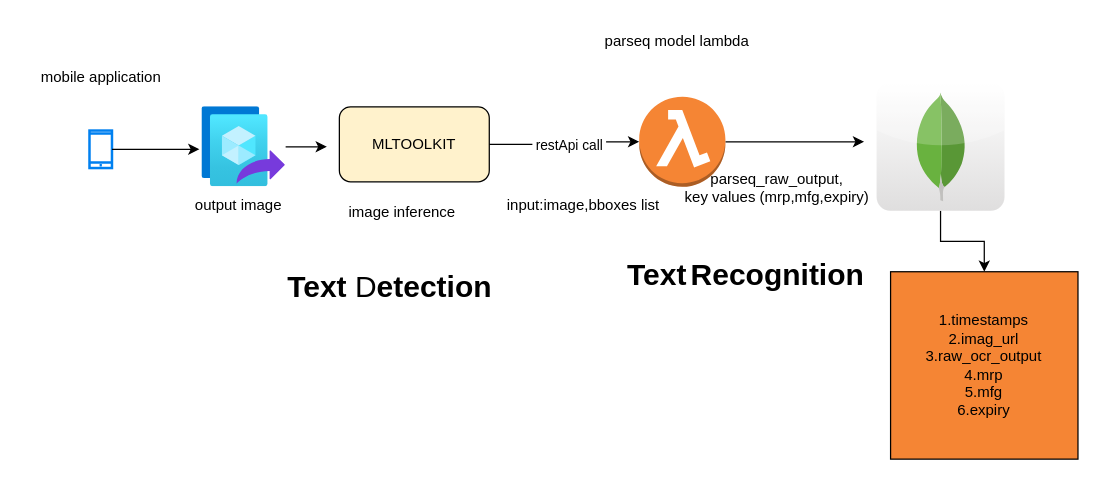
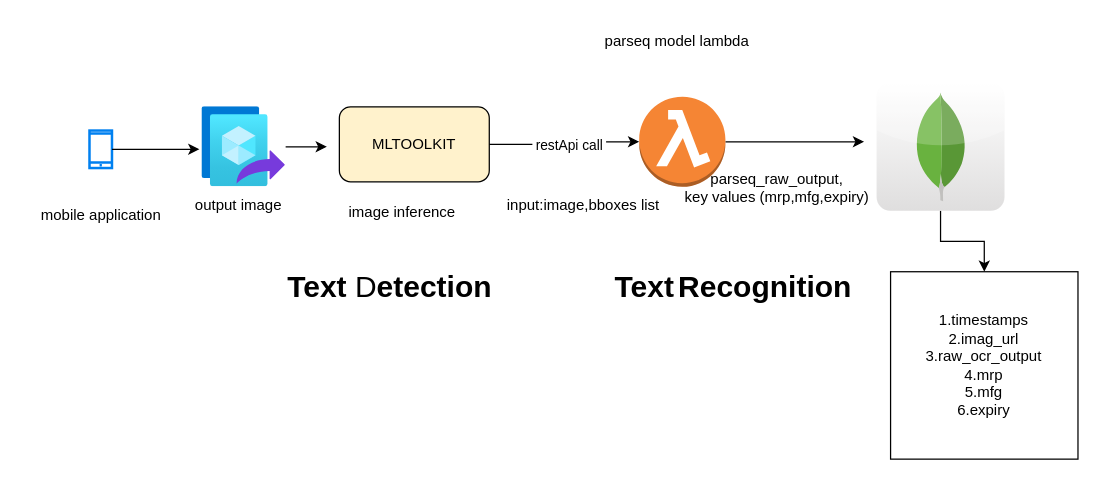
node "mobile application": moved (101, 78) -> (101, 216)
node "Text Recognition": moved (746, 276) -> (733, 288)
node "1.timestamps 2.imag_url 3.raw_ocr_output 4.mrp 5.mfg 6.expiry": fillcolor #f58534 -> #ffffff
